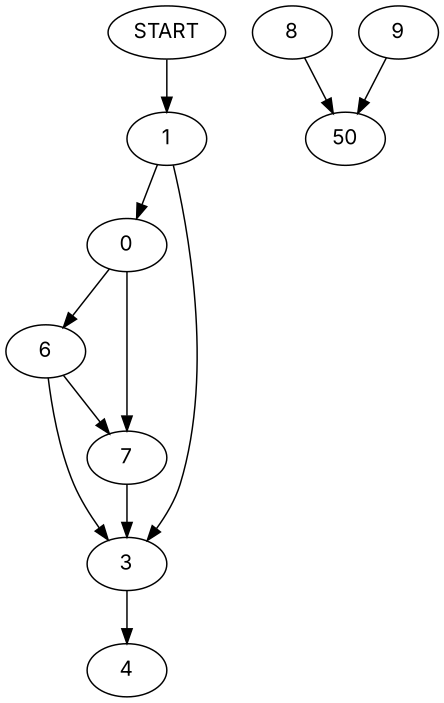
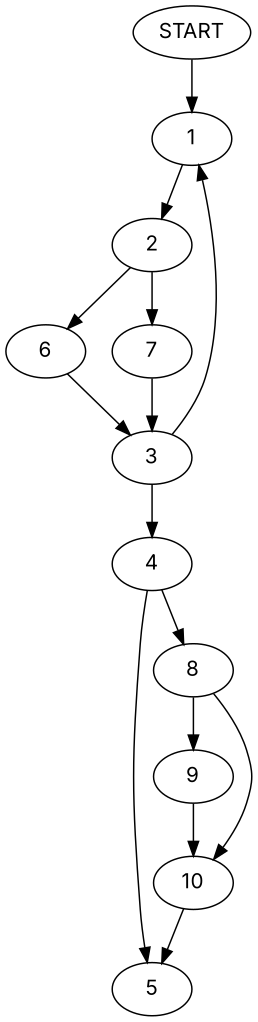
node "50": label "50" -> "10"
node "0": label "0" -> "2"
edge "1" -> "3": reversed
edge "6" -> "7": removed
edge "4" -> "8": added
edge "8" -> "9": added
node "5": added
